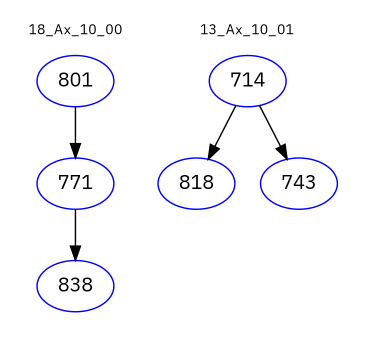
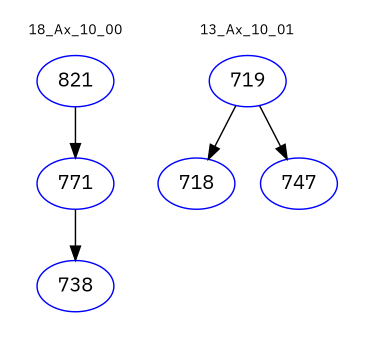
node "801": label "801" -> "821"
node "714": label "714" -> "719"
node "818": label "818" -> "718"
node "743": label "743" -> "747"
node "838": label "838" -> "738"
